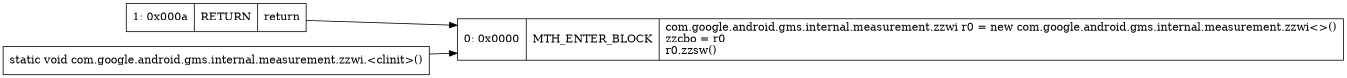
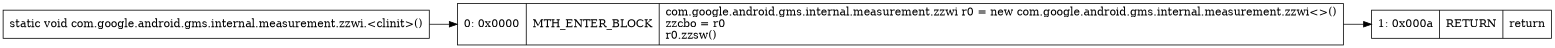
edge "1: 0x000a" -> "0: 0x0000": reversed
